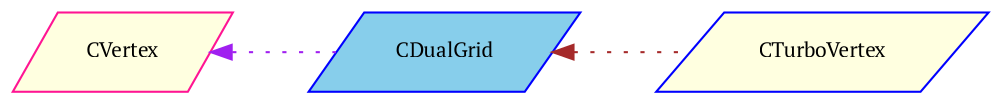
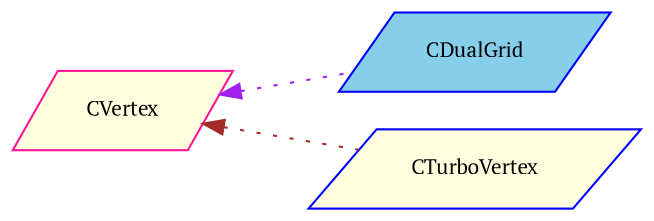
edge "CTurboVertex" -> "CDualGrid": now "CTurboVertex" -> "CVertex"
